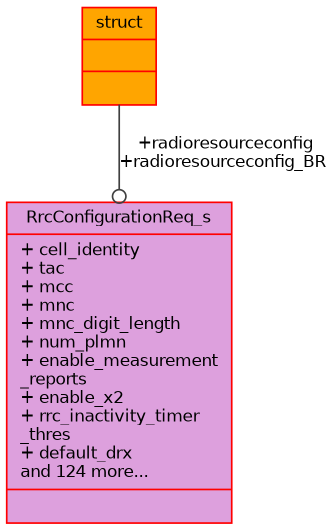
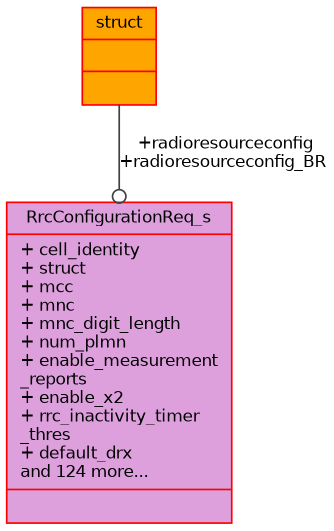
node "RrcConfigurationReq_s": text "+ tac" -> "+ struct"
